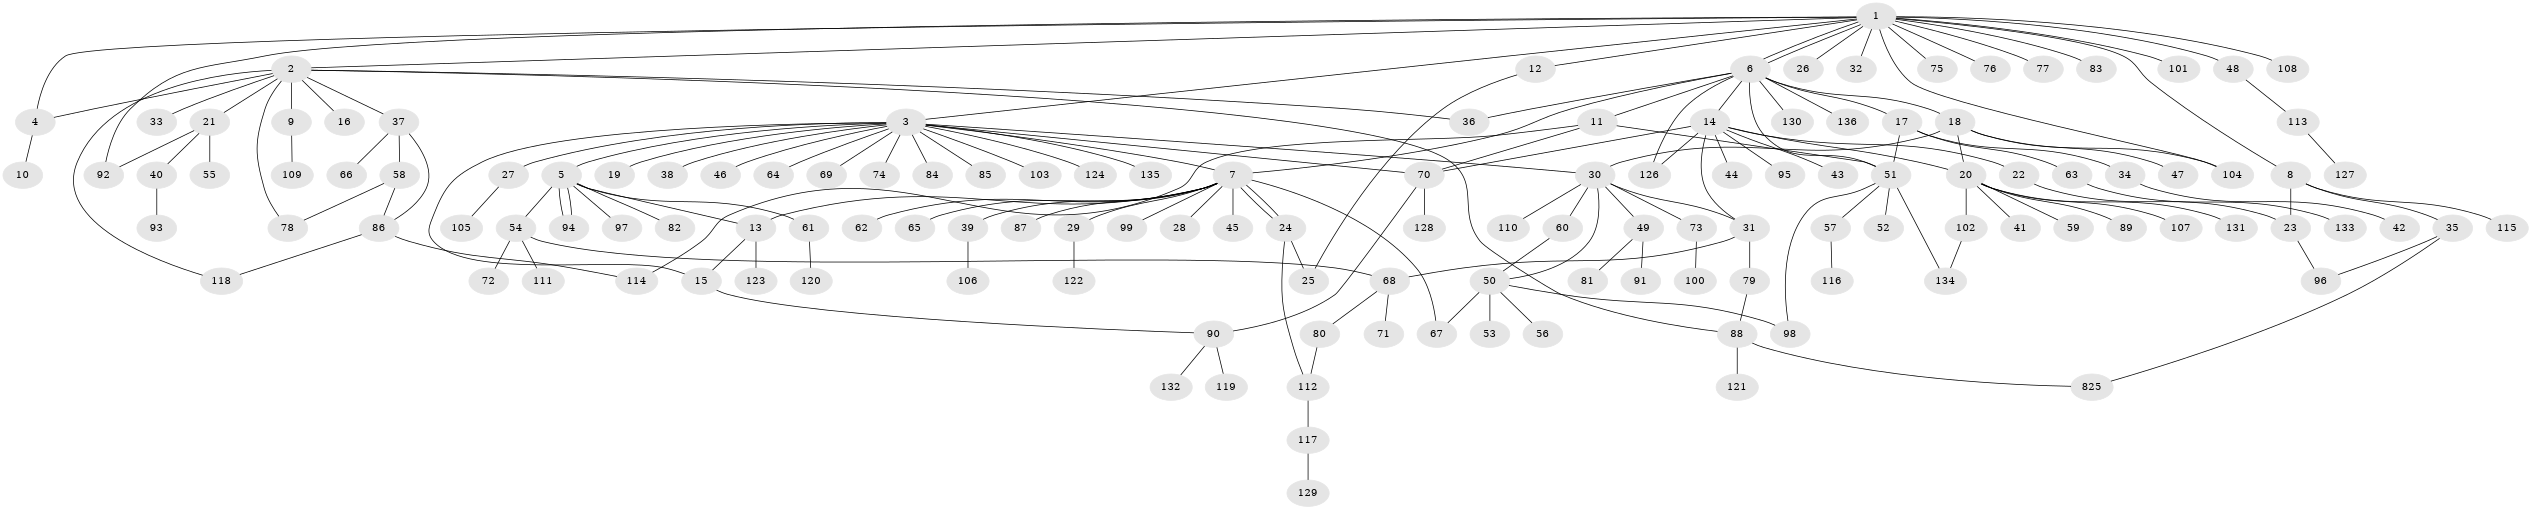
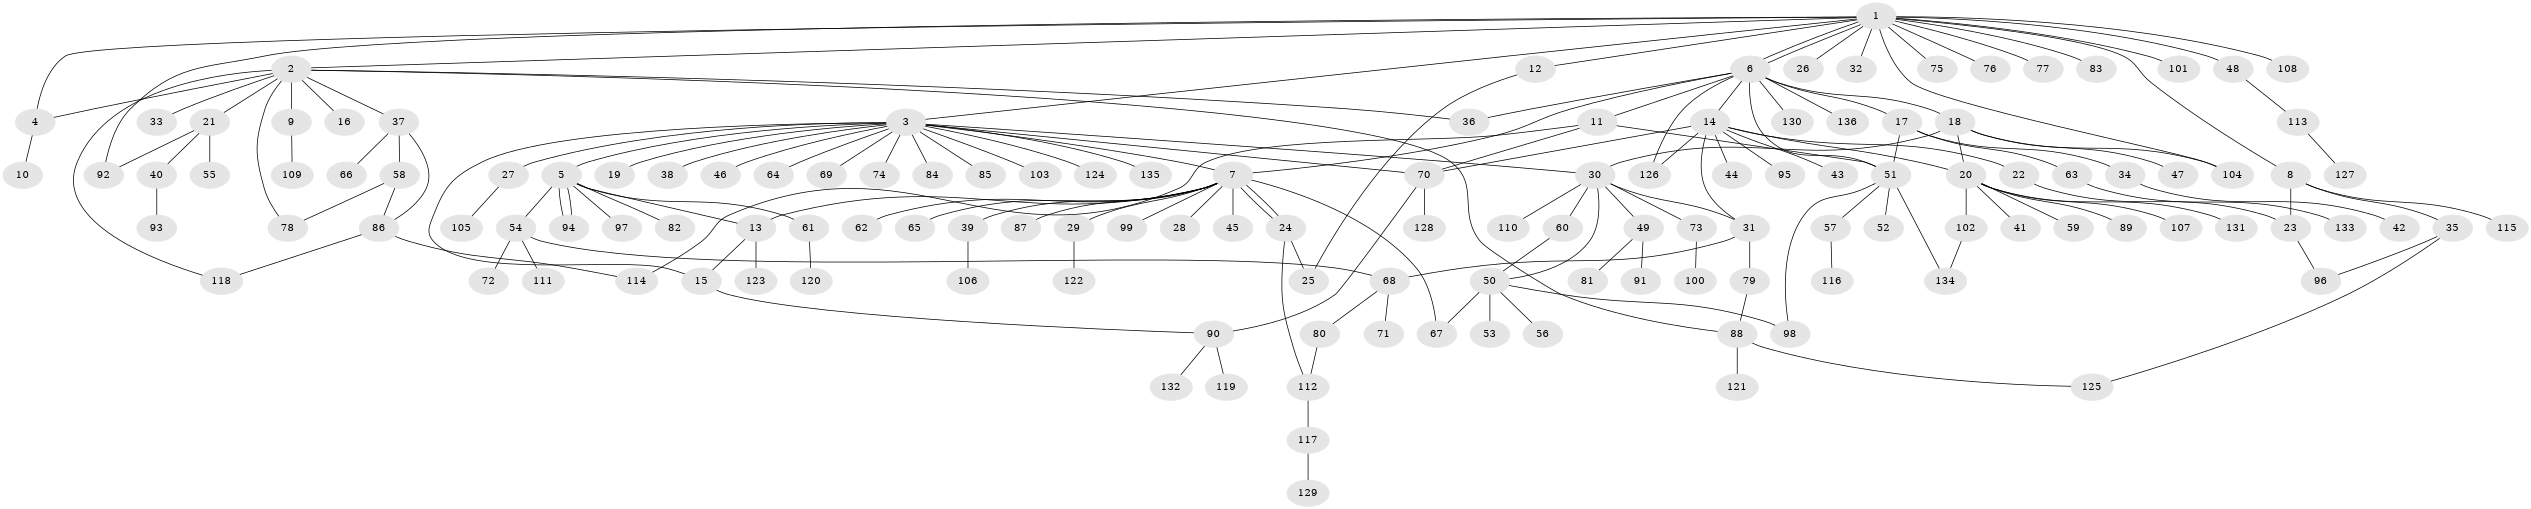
node "825": label "825" -> "125"
